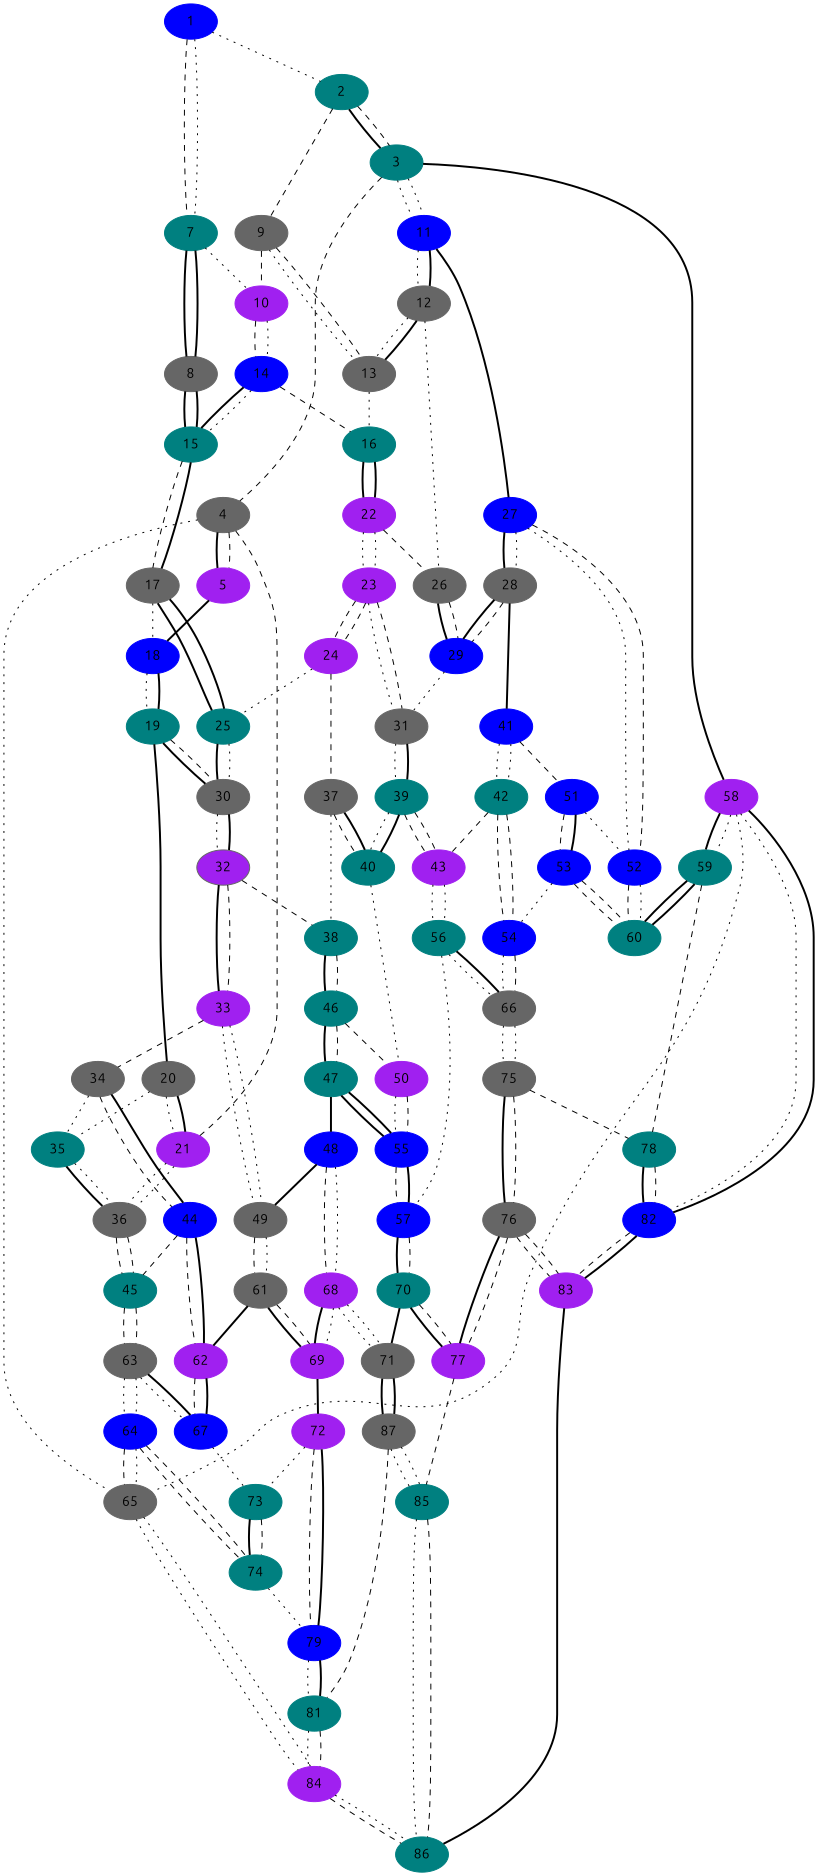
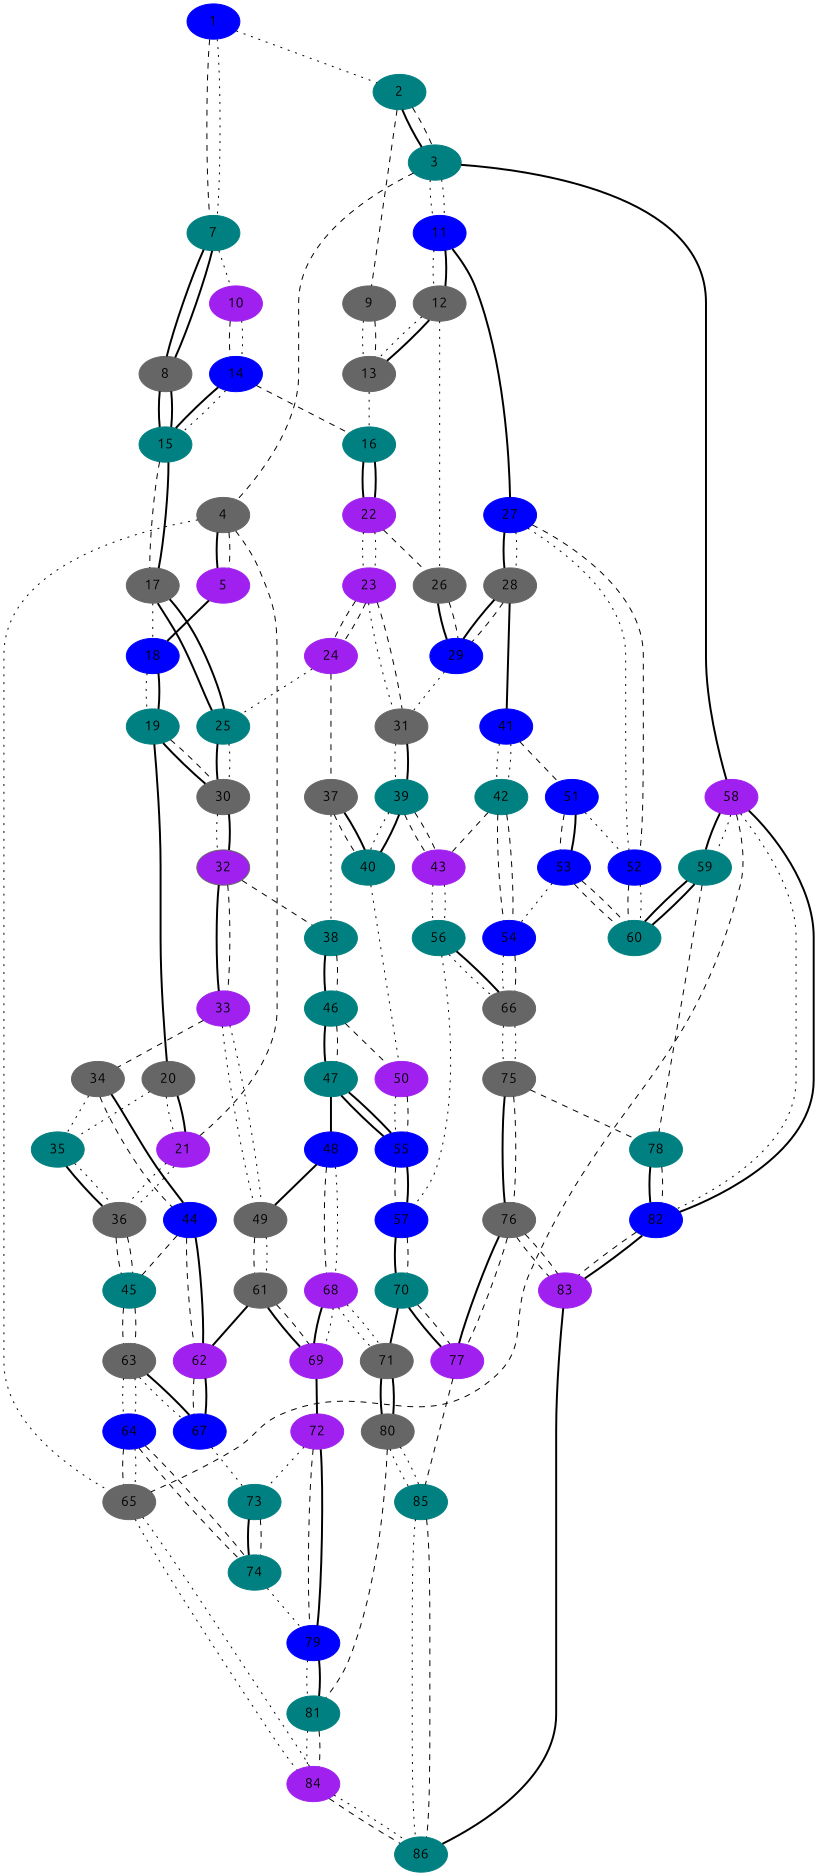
edge "9" -- "10": removed
edge "58" -- "65": style dotted -> dashed
node "87": label "87" -> "80"
